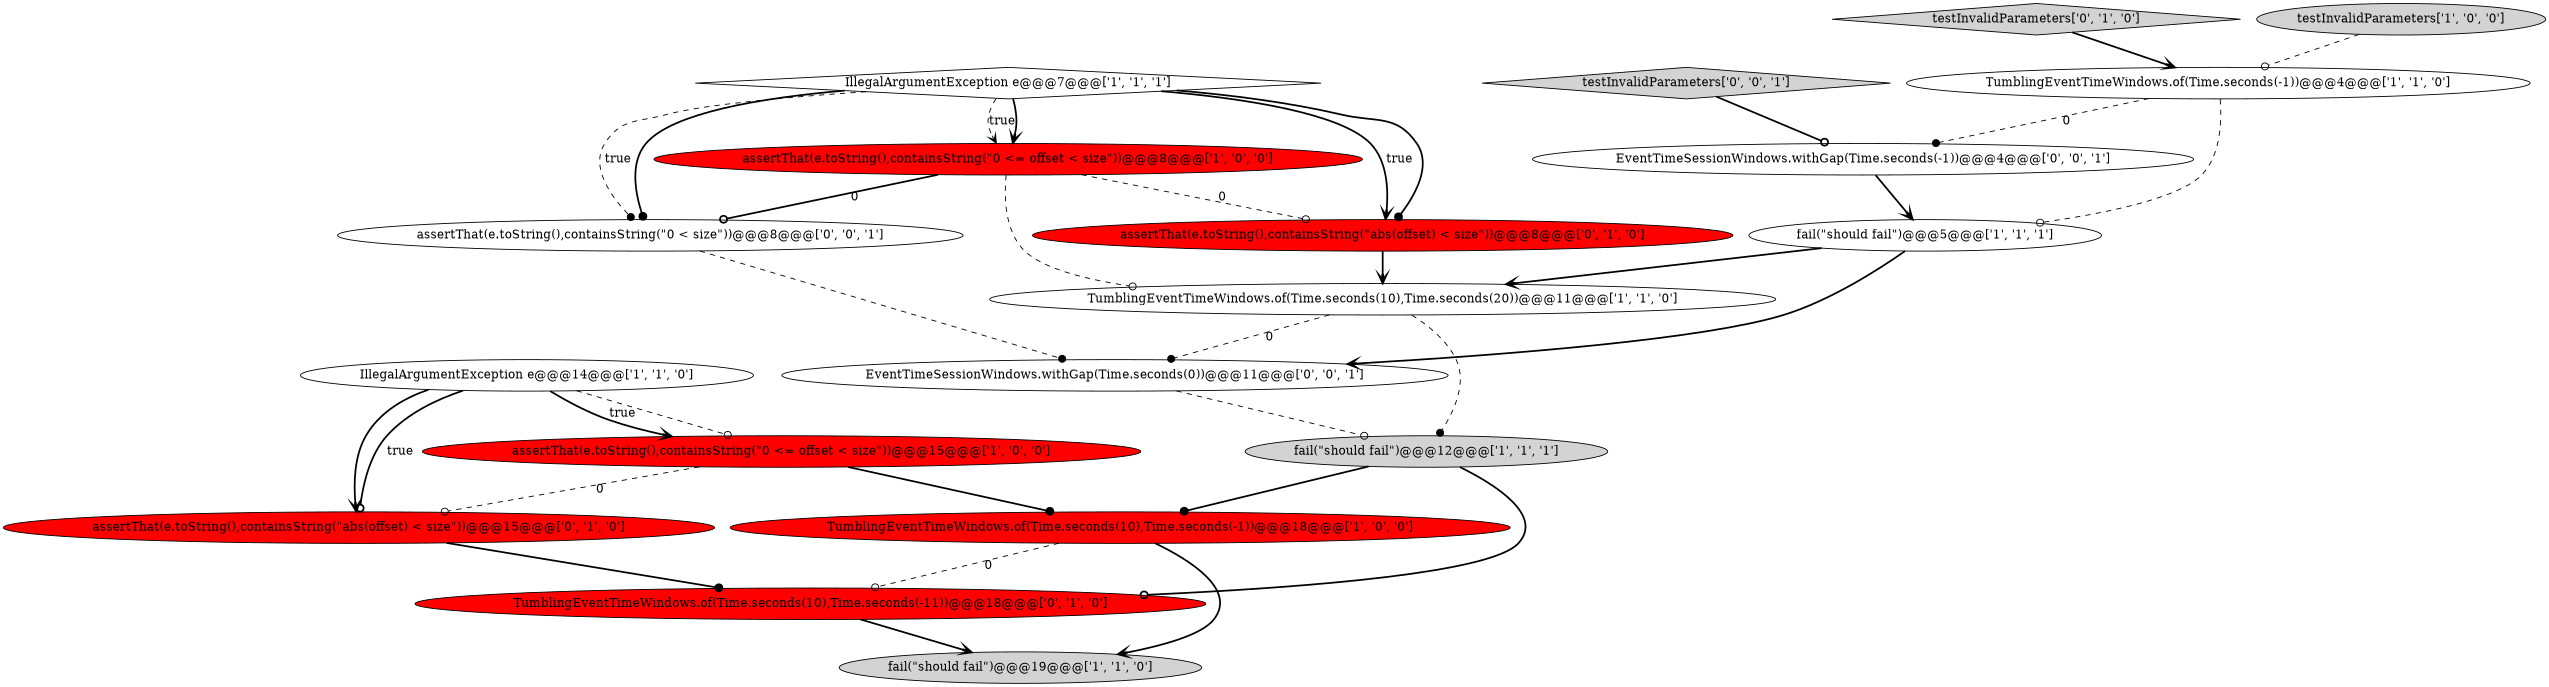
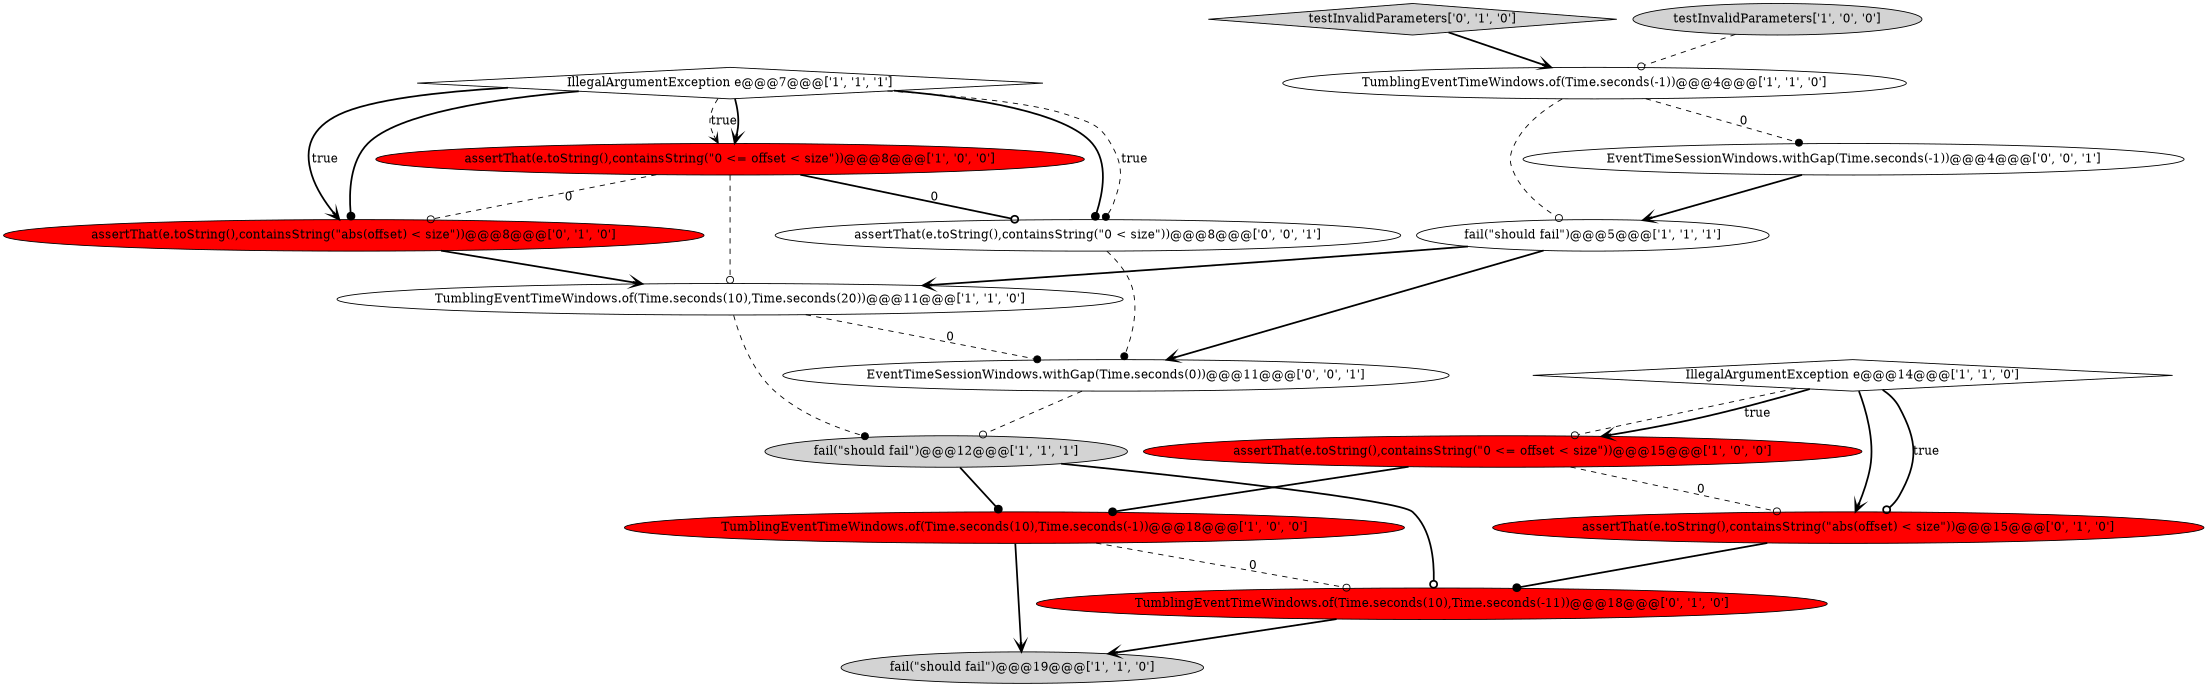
node "testInvalidParameters['0', '0', '1']": removed
node "IllegalArgumentException e@@@14@@@['1', '1', '0']": shape ellipse -> diamond
